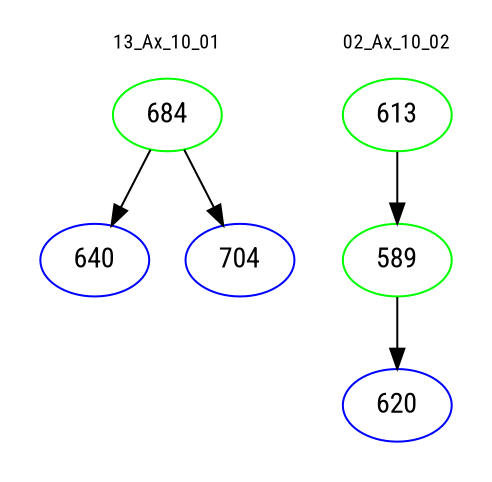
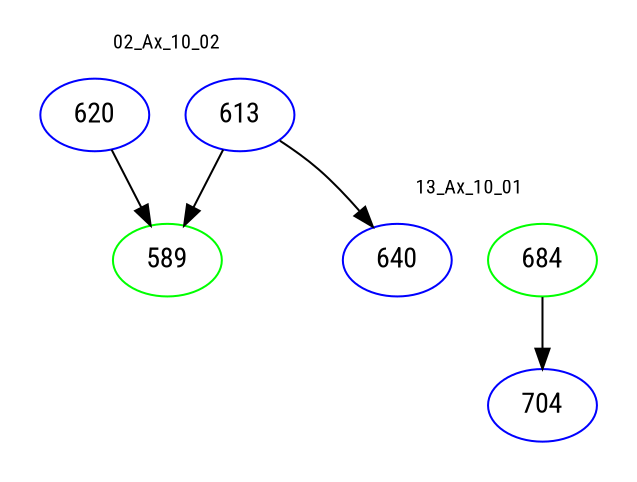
node "613": color green -> blue
edge "684" -> "640": now "613" -> "640"
edge "589" -> "620": reversed
